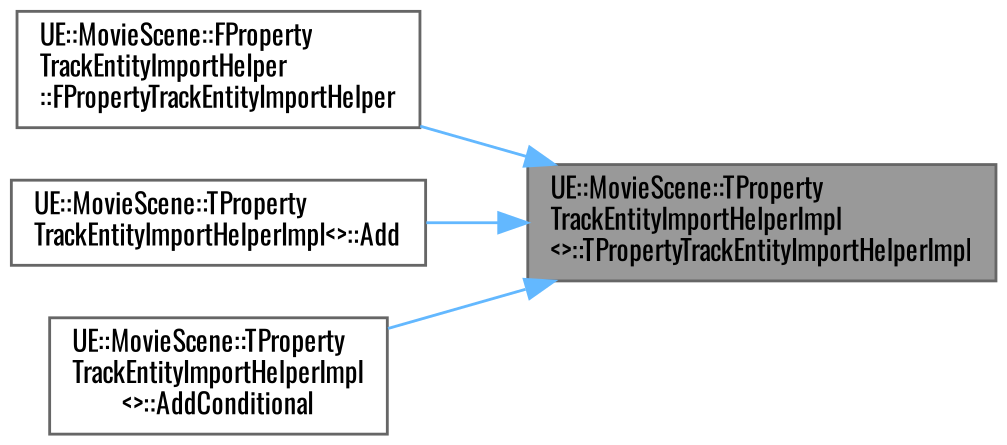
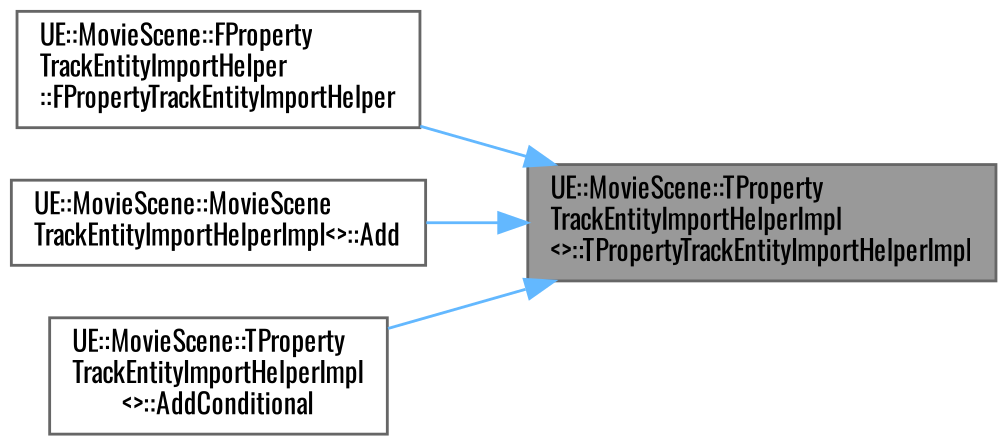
node "UE::MovieScene::TProperty TrackEntityImportHelperImpl<>::Add": label "UE::MovieScene::TProperty TrackEntityImportHelperImpl<>::Add" -> "UE::MovieScene::MovieScene TrackEntityImportHelperImpl<>::Add"
